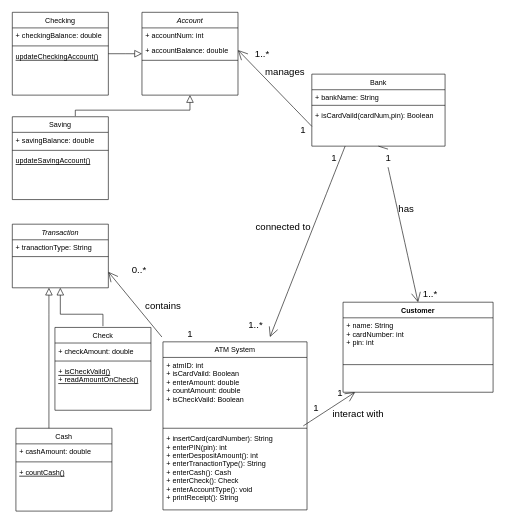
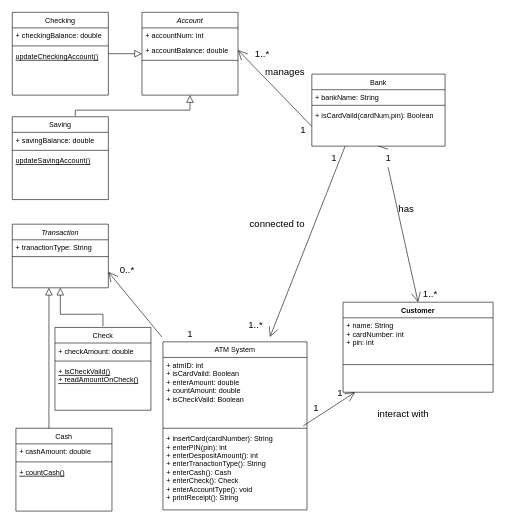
node "connected to": moved (283, 227) -> (277, 224)
node "0..*": moved (139, 269) -> (127, 269)
node "contains": removed
node "interact with": moved (358, 413) -> (403, 413)
